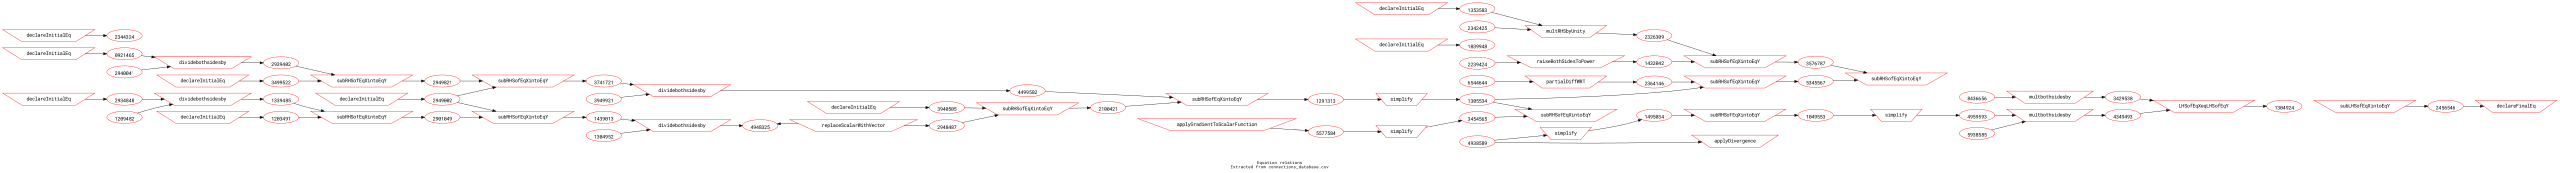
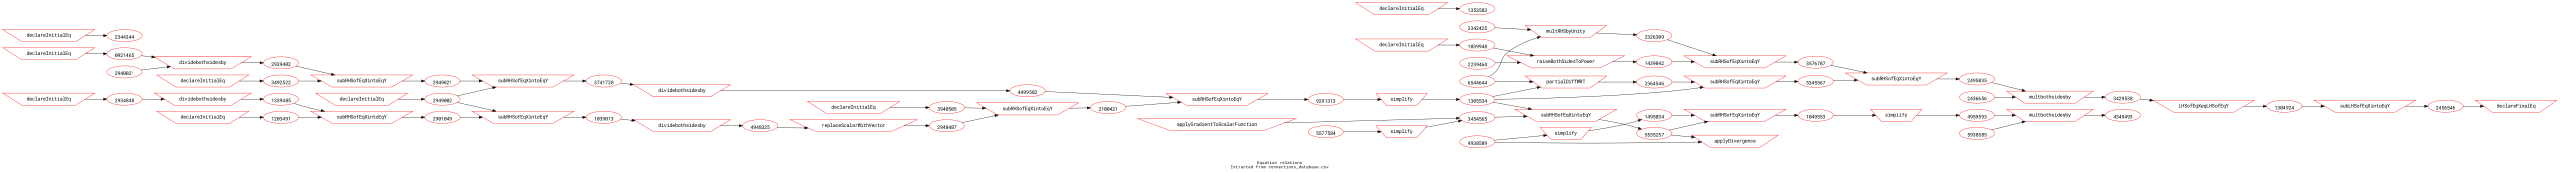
edge "1353583" -> "multRHSbyUnity": now "6544644" -> "multRHSbyUnity"
node "2344324": label "2344324" -> "2344344"
edge "1039948" -> "raiseBothSidesToPower": added
node "1432042": label "1432042" -> "1439042"
node "2239424": label "2239424" -> "2239464"
node "2940041": label "2940041" -> "2940021"
node "2495835": added
node "3499522": label "3499522" -> "3492522"
node "3741721": label "3741721" -> "3741728"
node "2364146": label "2364146" -> "2364546"
edge "1305534" -> "partialDiffWRT": added
node "8436656": label "8436656" -> "2436656"
node "3949921": removed
node "1291313": label "1291313" -> "9291313"
edge "1304924" -> "subLHSofEqXintoEqY": added
edge "4349493" -> "LHSofEqXeqLHSofEqY": removed
node "1209482": removed
node "1439013": label "1439013" -> "1039013"
edge "replaceScalarWithVector" -> "4948325": reversed
edge "applyGradientToScalarFunction" -> "5577584": now "applyGradientToScalarFunction" -> "3454565"
node "5535257": added
node "1304952": removed
